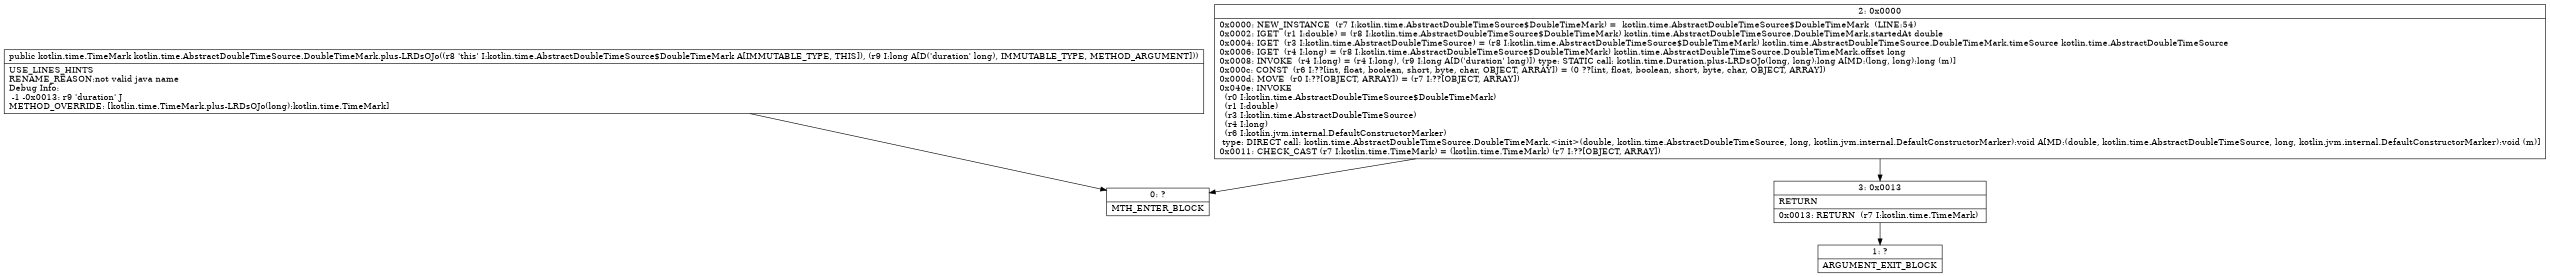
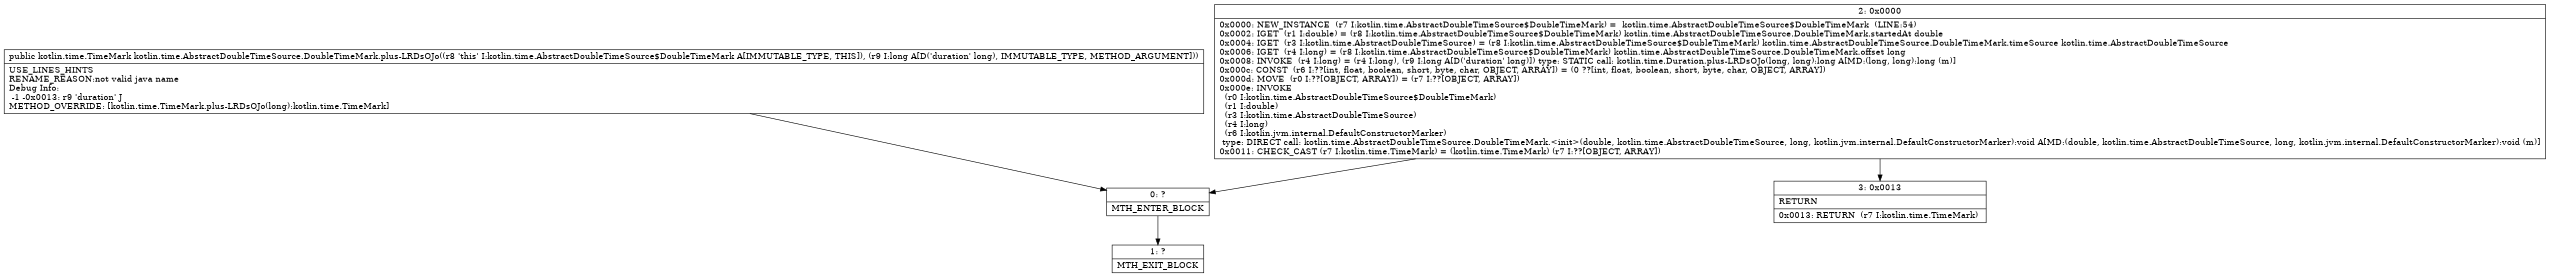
node "2: 0x0000": text "0x040e: INVOKE" -> "0x000e: INVOKE"
edge "3: 0x0013" -> "1: ?": now "0: ?" -> "1: ?"
node "1: ?": text "ARGUMENT_EXIT_BLOCK" -> "MTH_EXIT_BLOCK"
